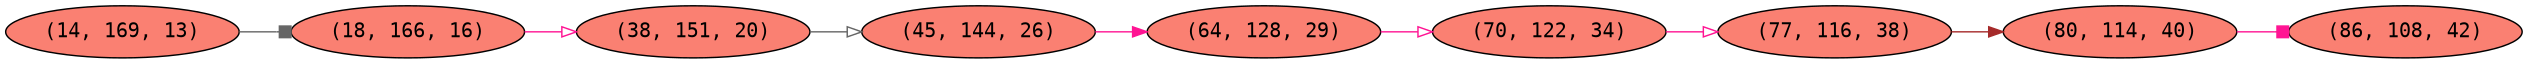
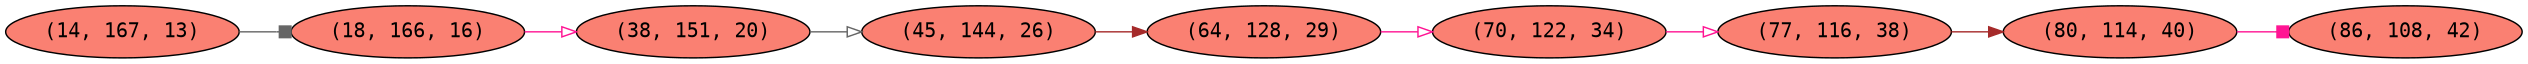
node "(14, 169, 13)": label "(14, 169, 13)" -> "(14, 167, 13)"
edge "(45, 144, 26)" -> "(64, 128, 29)": color deeppink -> brown
